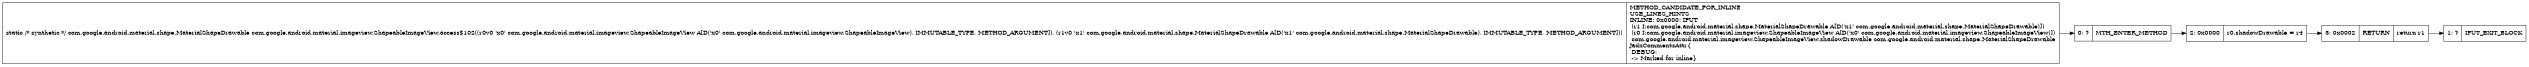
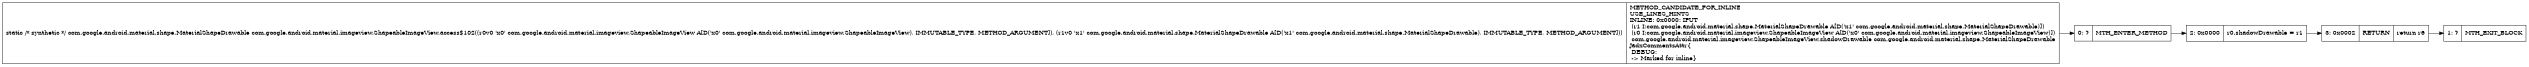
node "2: 0x0000": text "r0.shadowDrawable = r4" -> "r0.shadowDrawable = r1"
node "3: 0x0002": text "return r1" -> "return r6"
node "1: ?": text "IPUT_EXIT_BLOCK" -> "MTH_EXIT_BLOCK"
